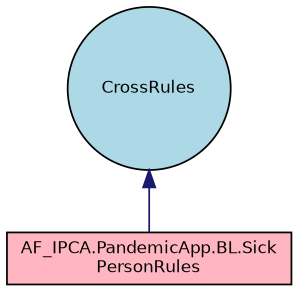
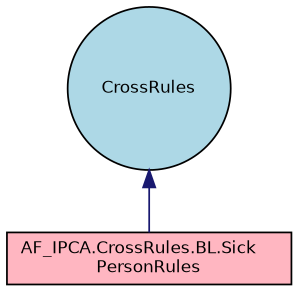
node "AF_IPCA.PandemicApp.BL.Sick PersonRules": label "AF_IPCA.PandemicApp.BL.Sick PersonRules" -> "AF_IPCA.CrossRules.BL.Sick PersonRules"
